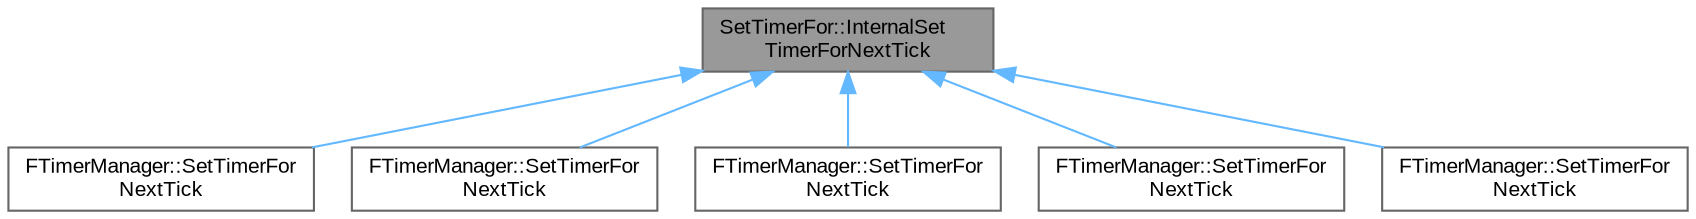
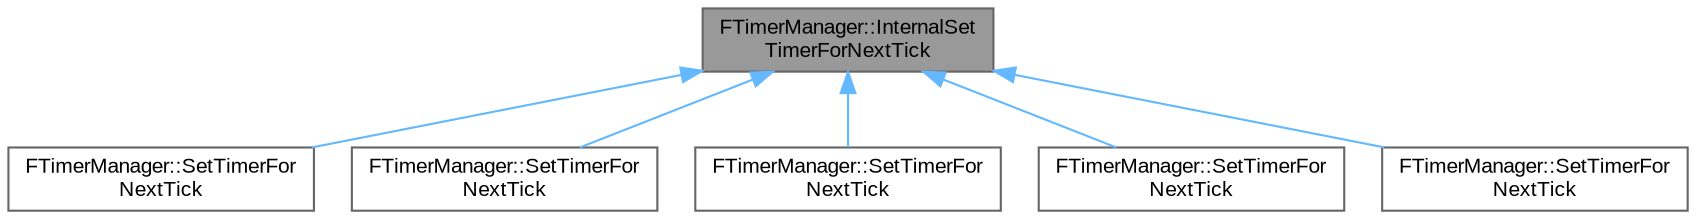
node "SetTimerFor::InternalSet TimerForNextTick": label "SetTimerFor::InternalSet TimerForNextTick" -> "FTimerManager::InternalSet TimerForNextTick"
